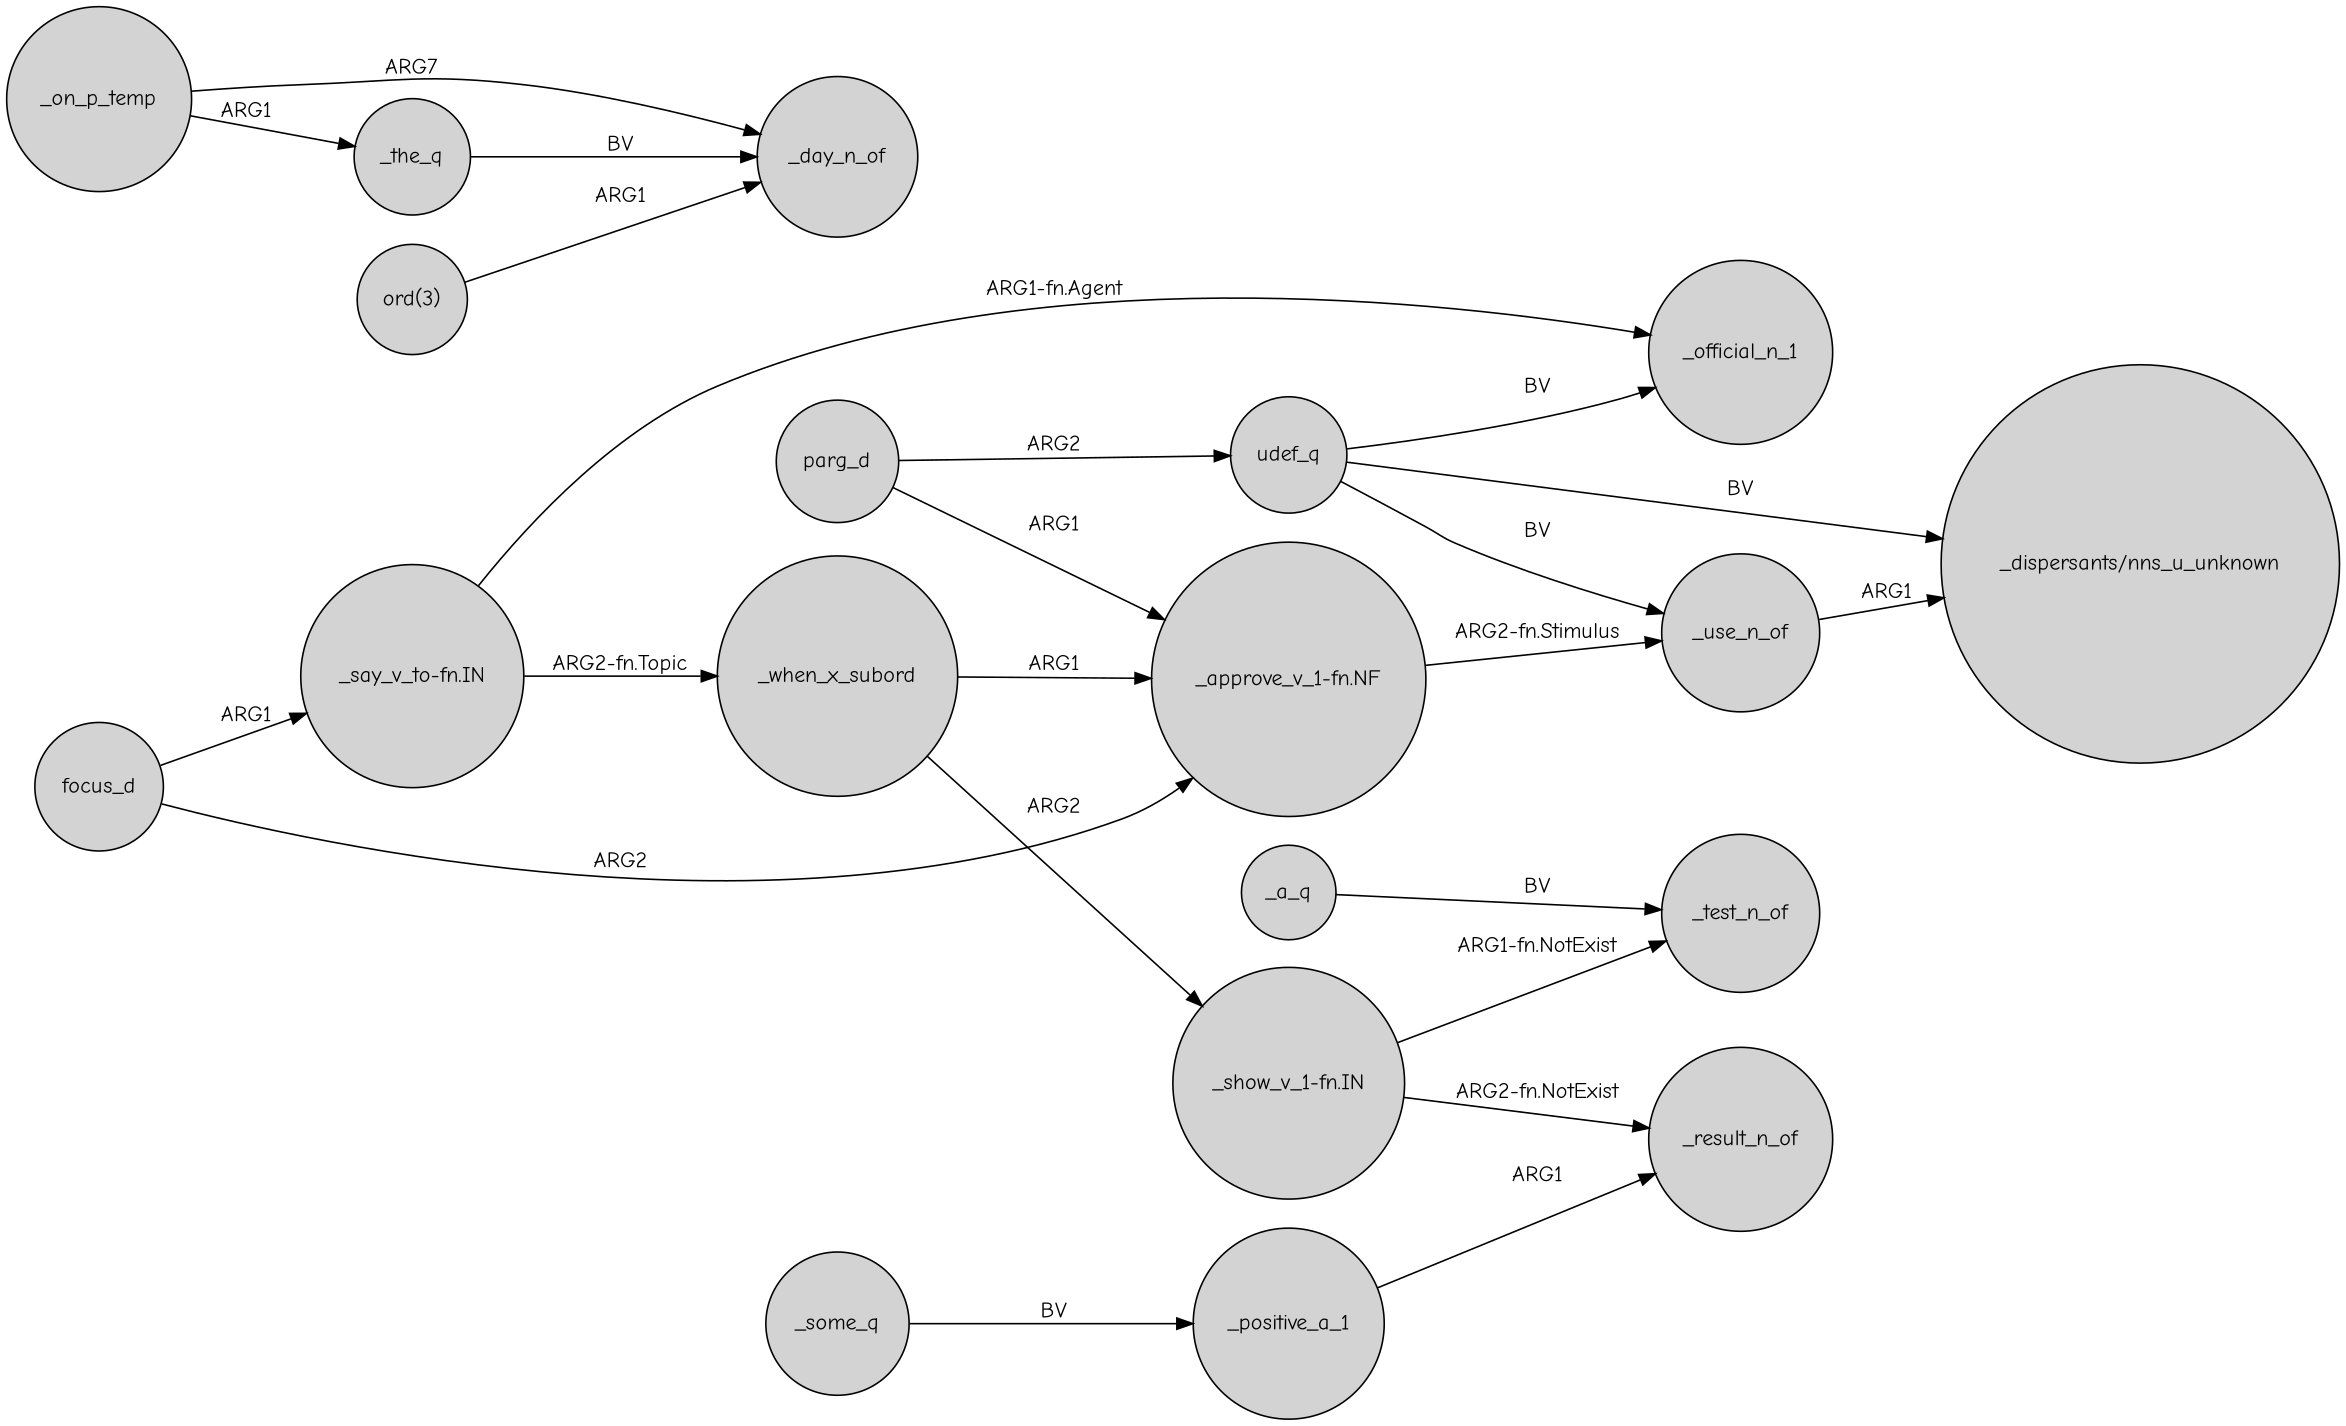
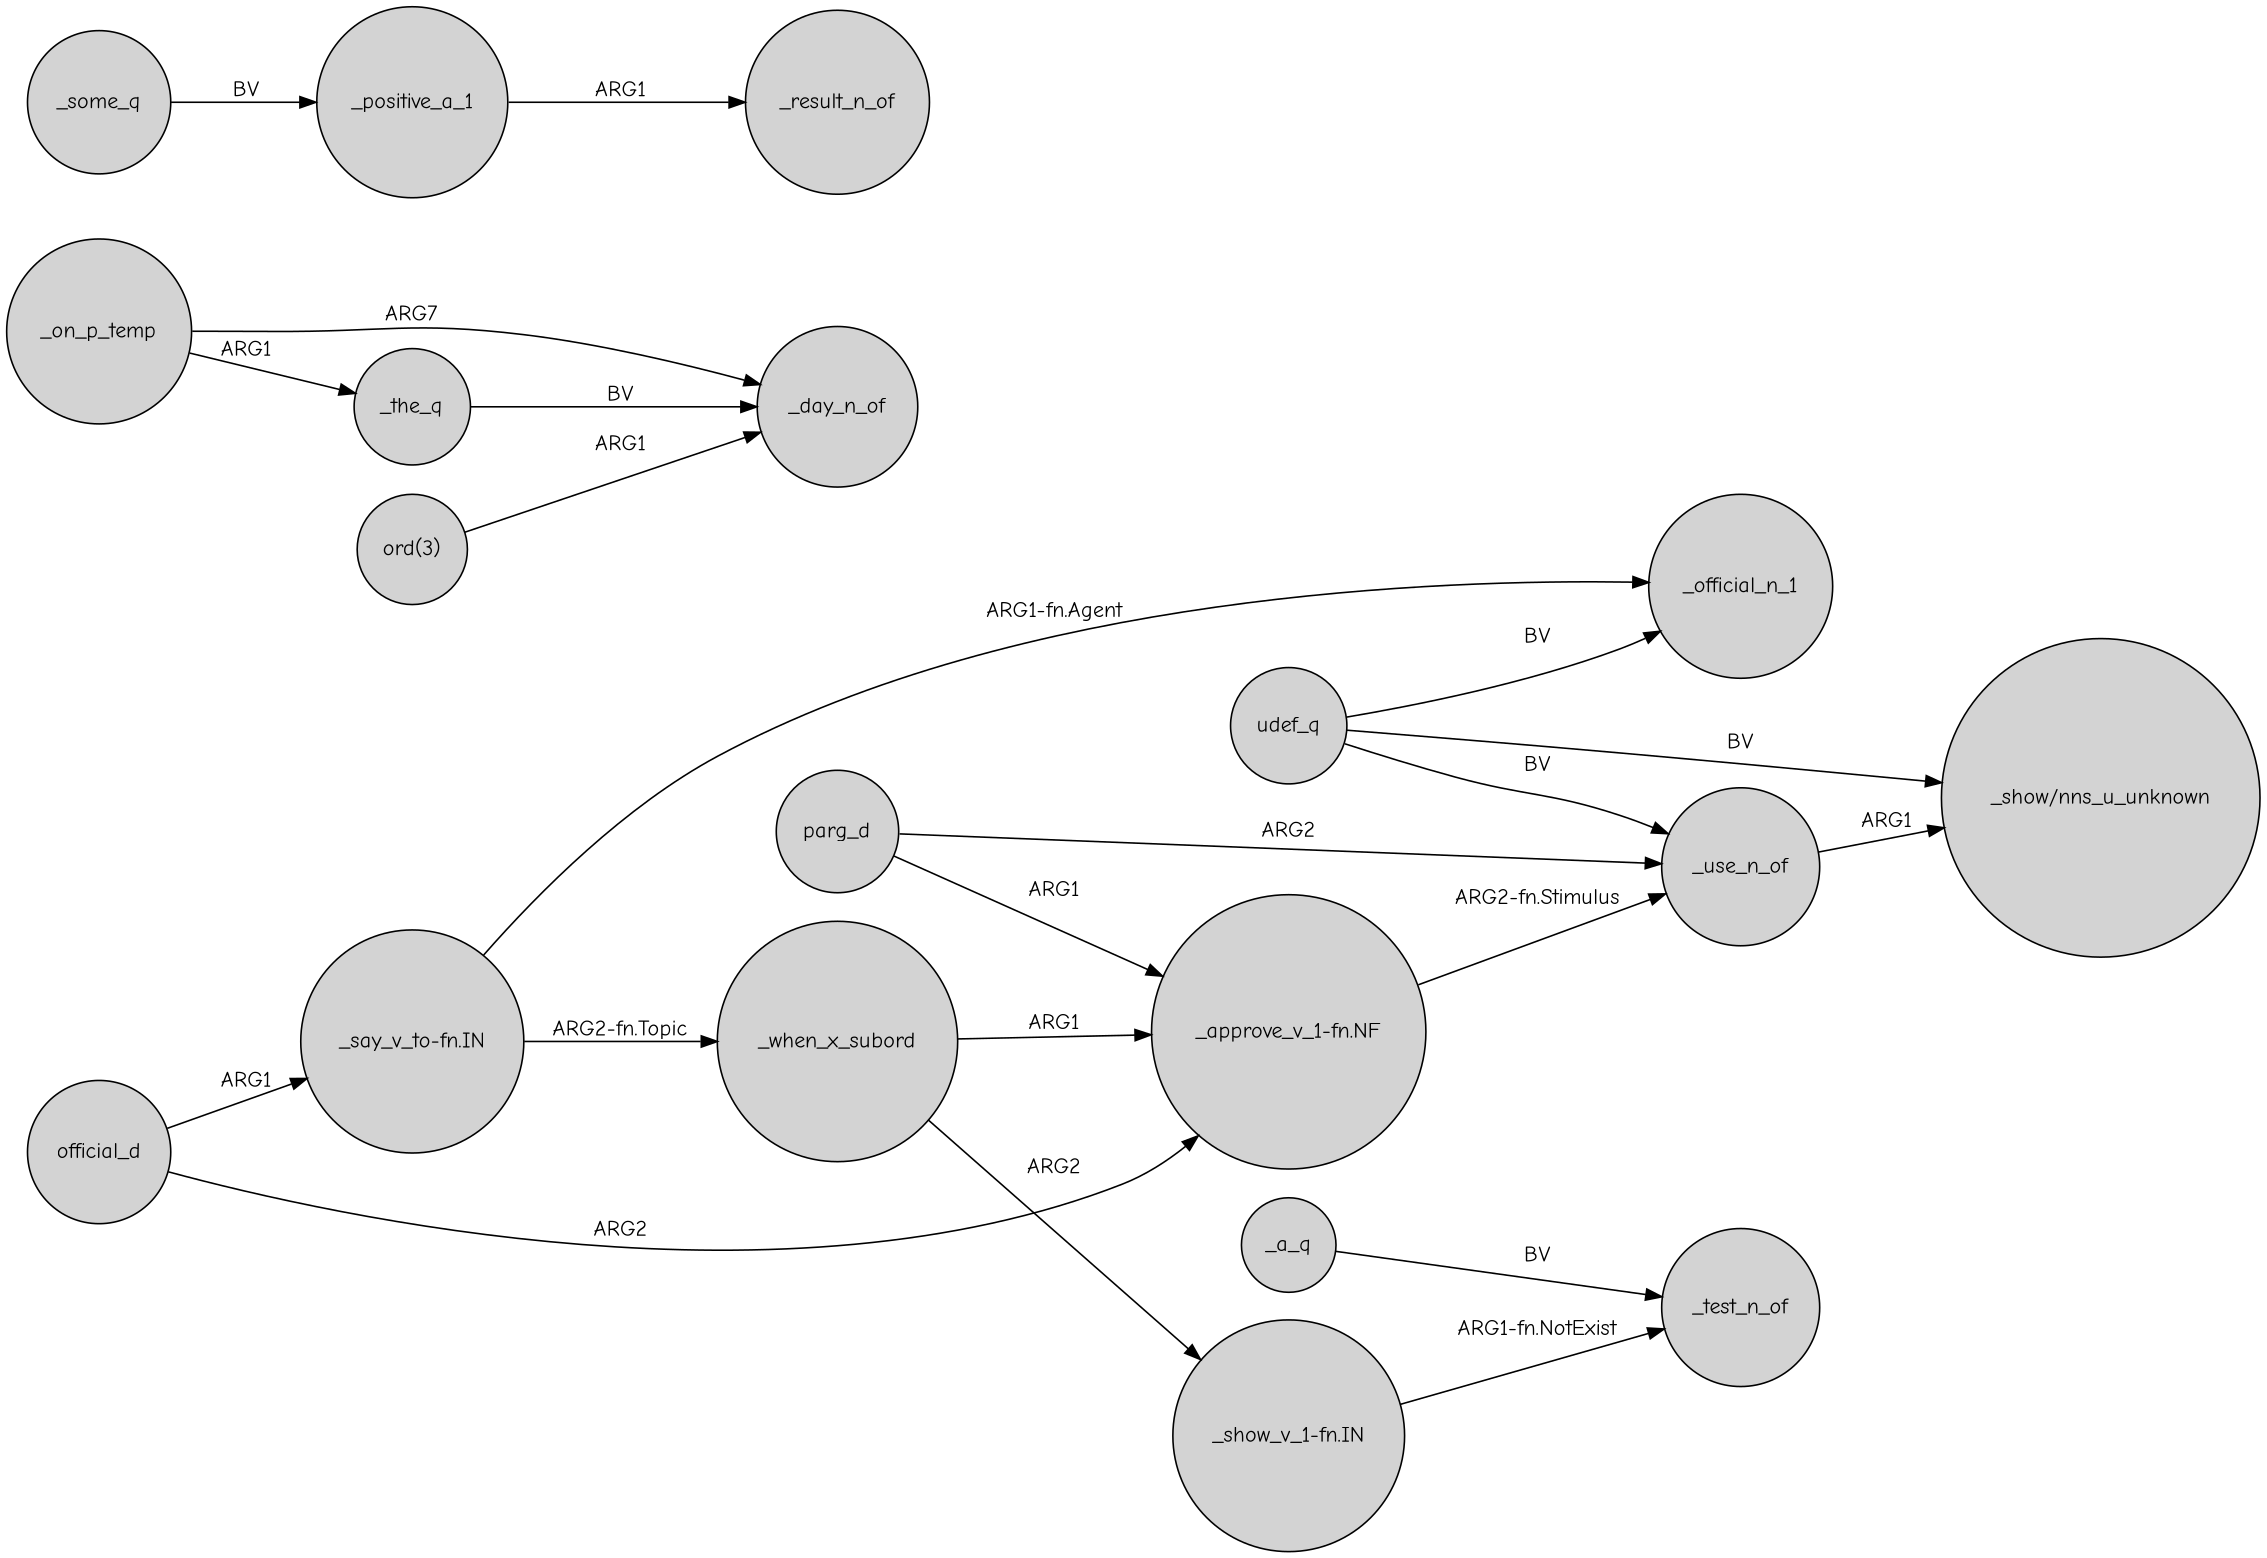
edge "parg_d" -> "udef_q": now "parg_d" -> "_use_n_of"
node "_dispersants/nns_u_unknown": label "_dispersants/nns_u_unknown" -> "_show/nns_u_unknown"
node "focus_d": label "focus_d" -> "official_d"
edge "_show_v_1-fn.IN" -> "_result_n_of": removed, label "ARG2-fn.NotExist"
